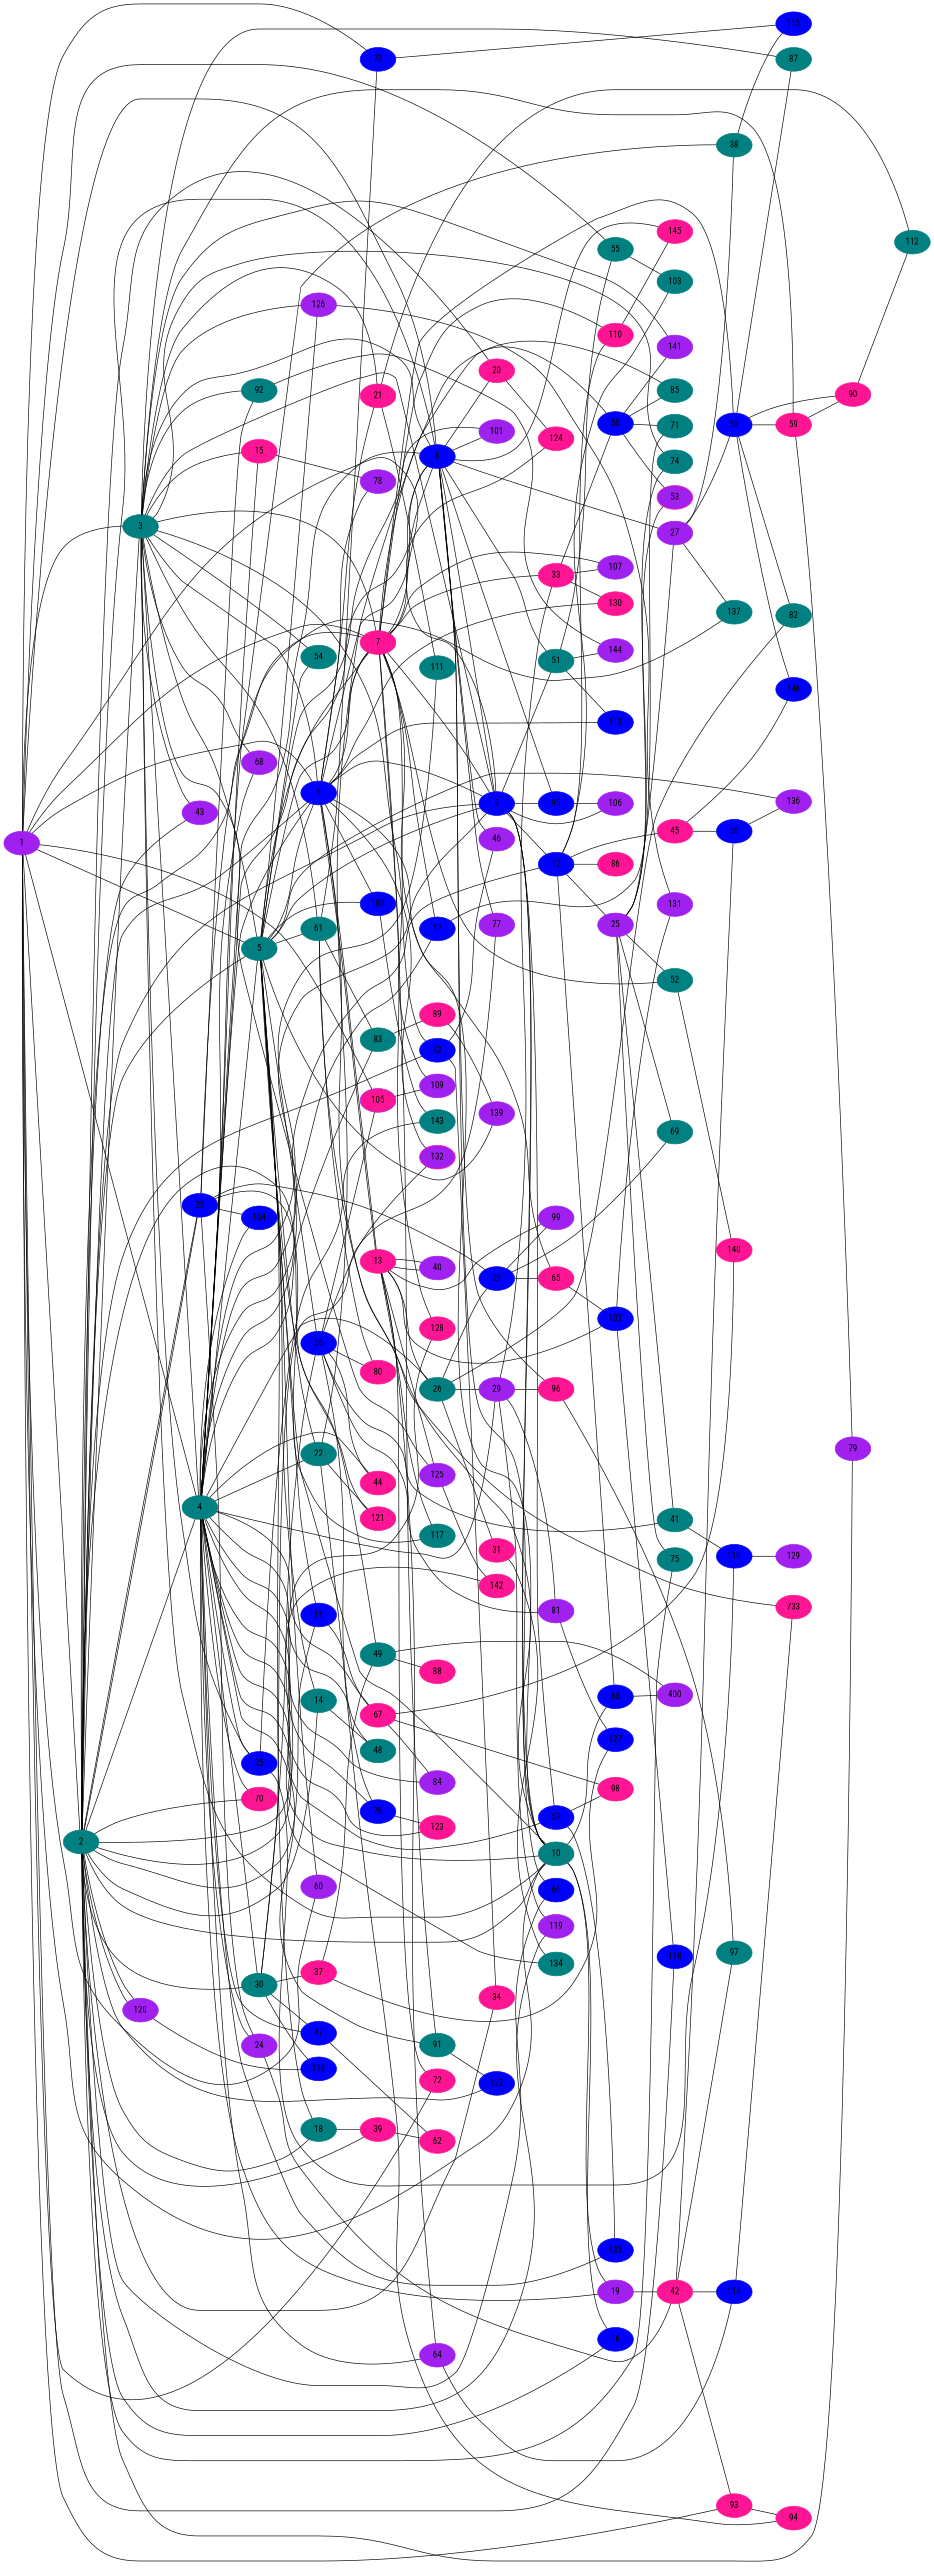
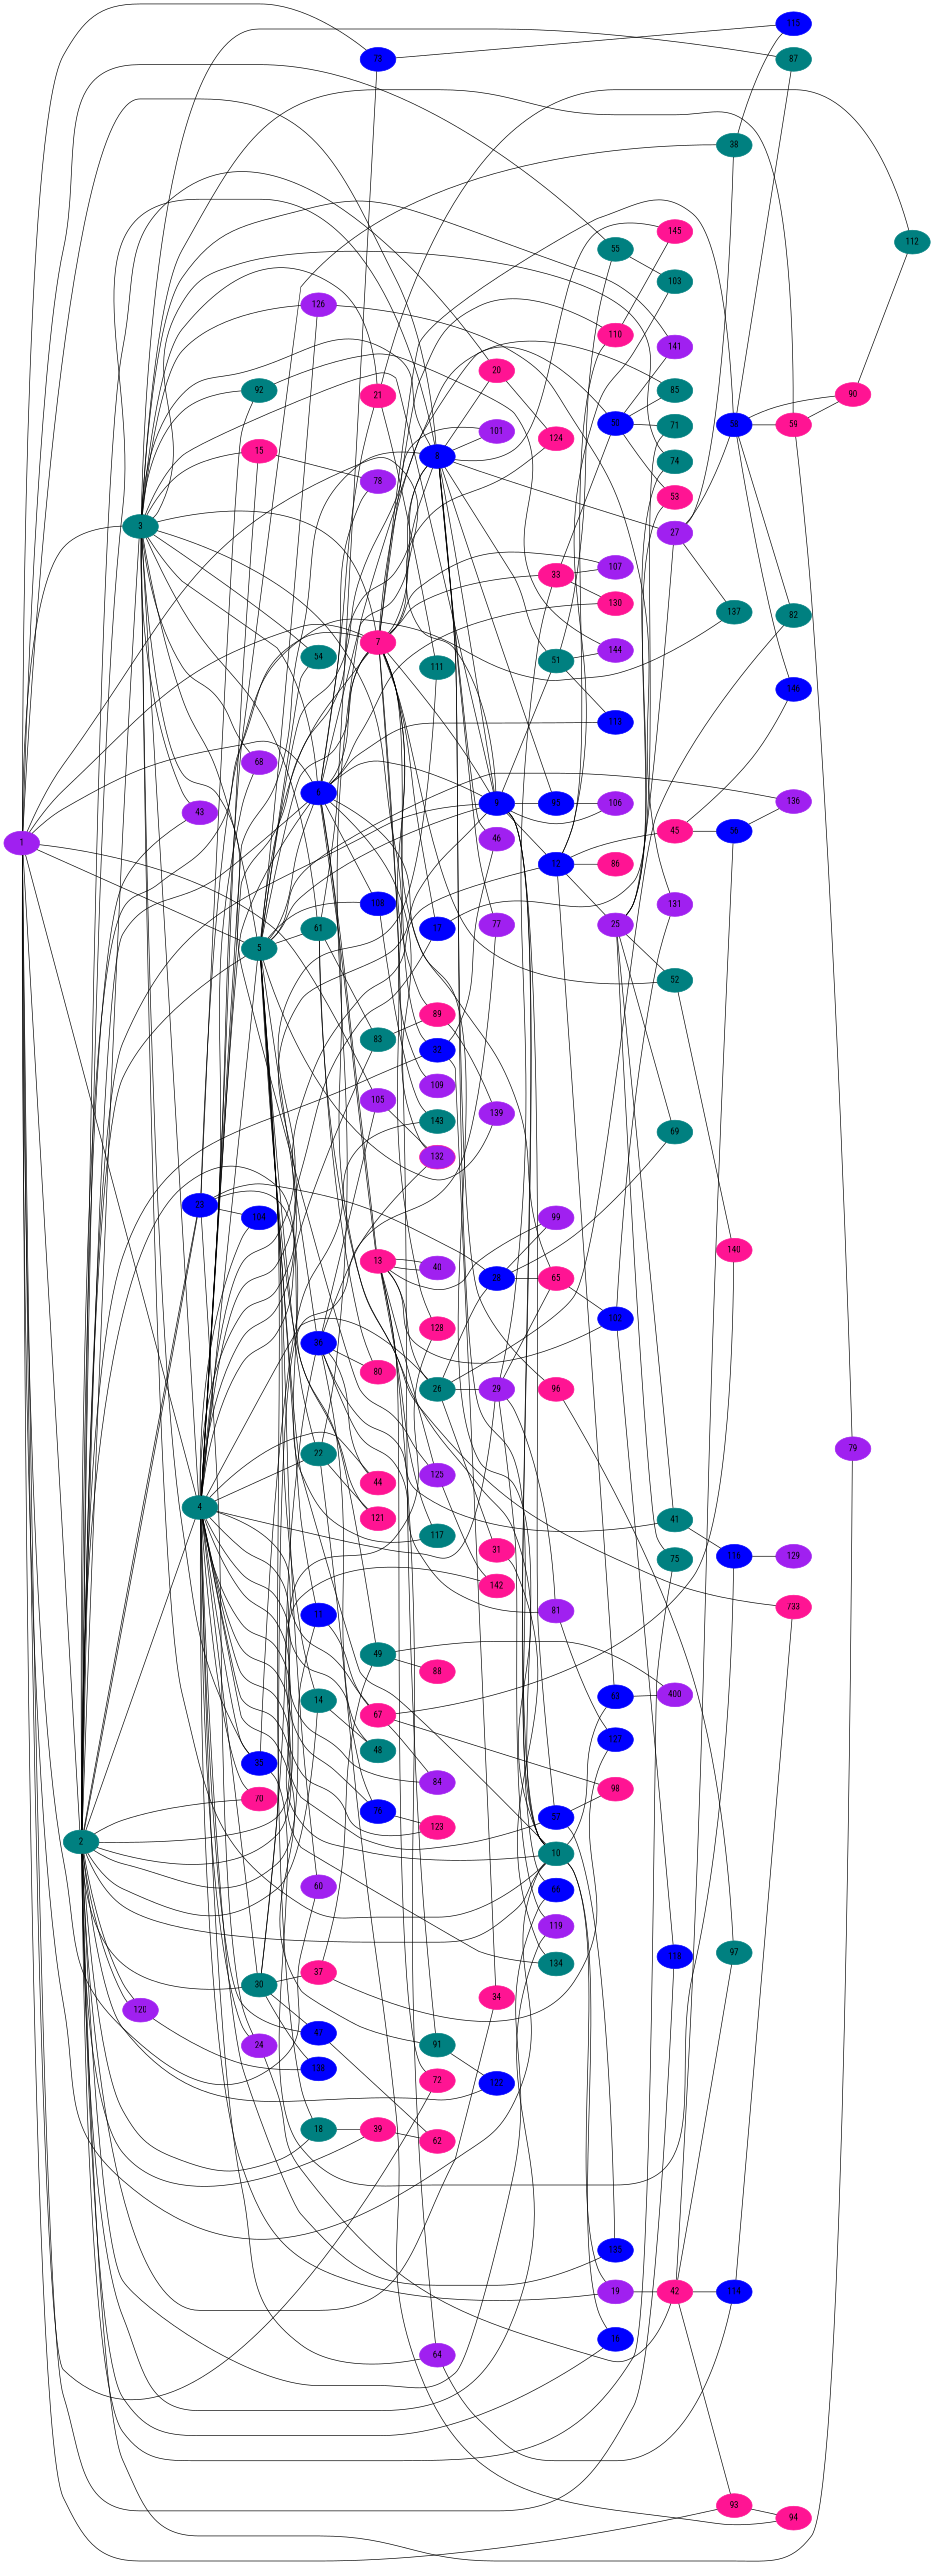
node "53": fillcolor purple -> deeppink
edge "7" -- "89": added
edge "109" -- "105": now "132" -- "105"
node "105": fillcolor deeppink -> purple
edge "29" -- "96": now "29" -- "65"
